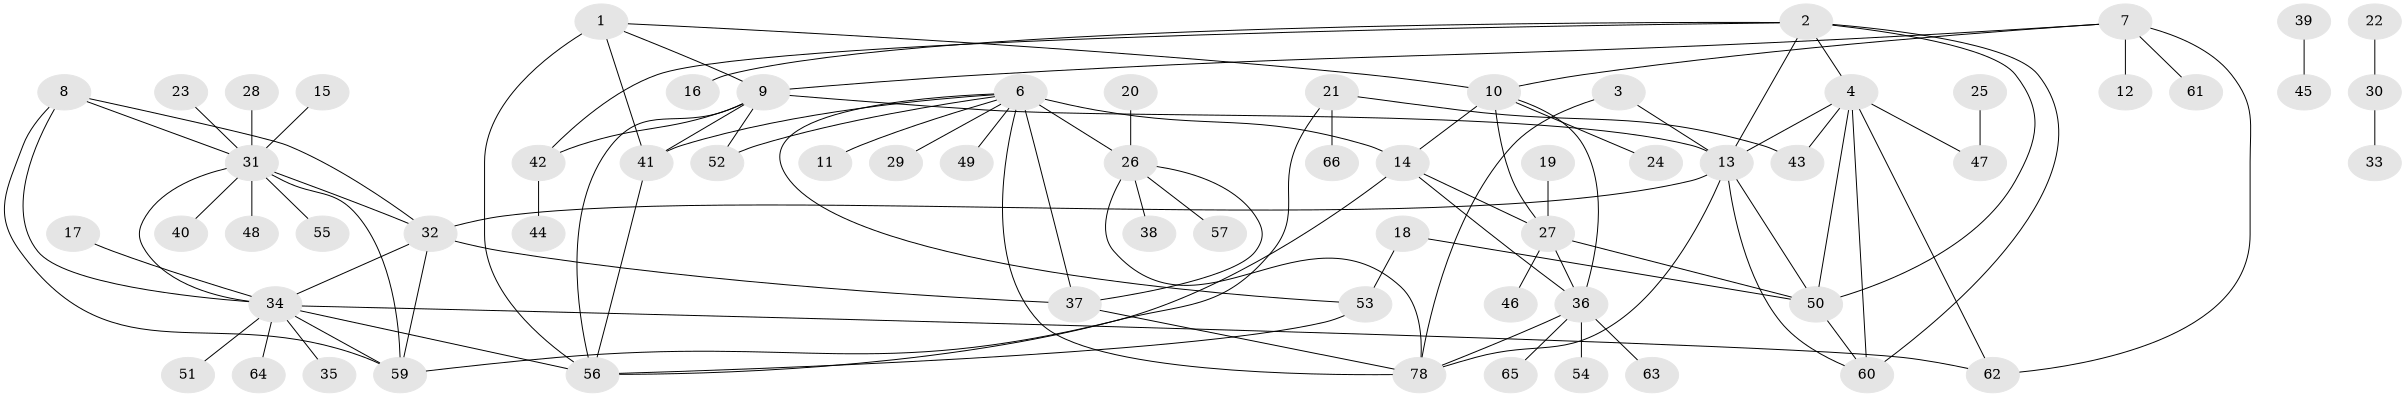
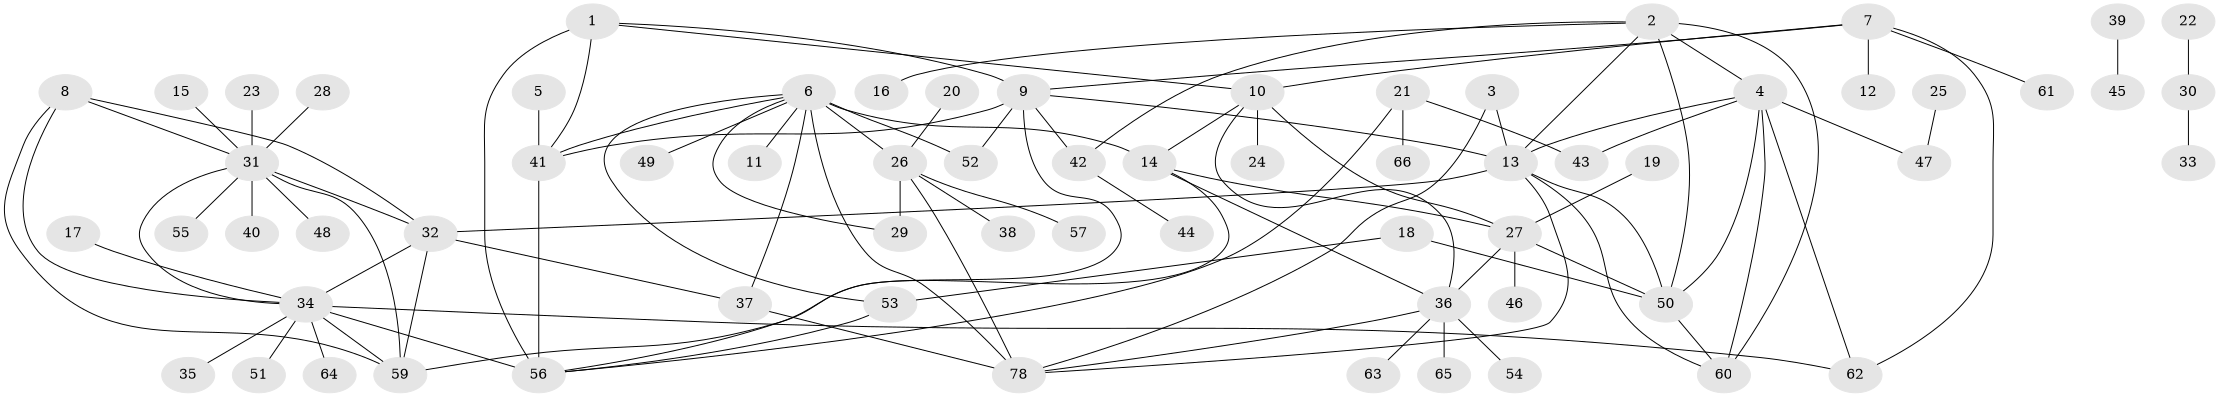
node "5": added
edge "26" -- "37": now "26" -- "29"
